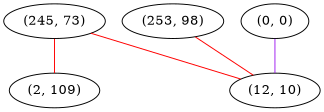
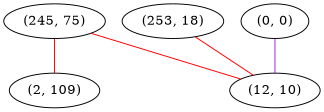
node "(245, 73)": label "(245, 73)" -> "(245, 75)"
node "(253, 98)": label "(253, 98)" -> "(253, 18)"
